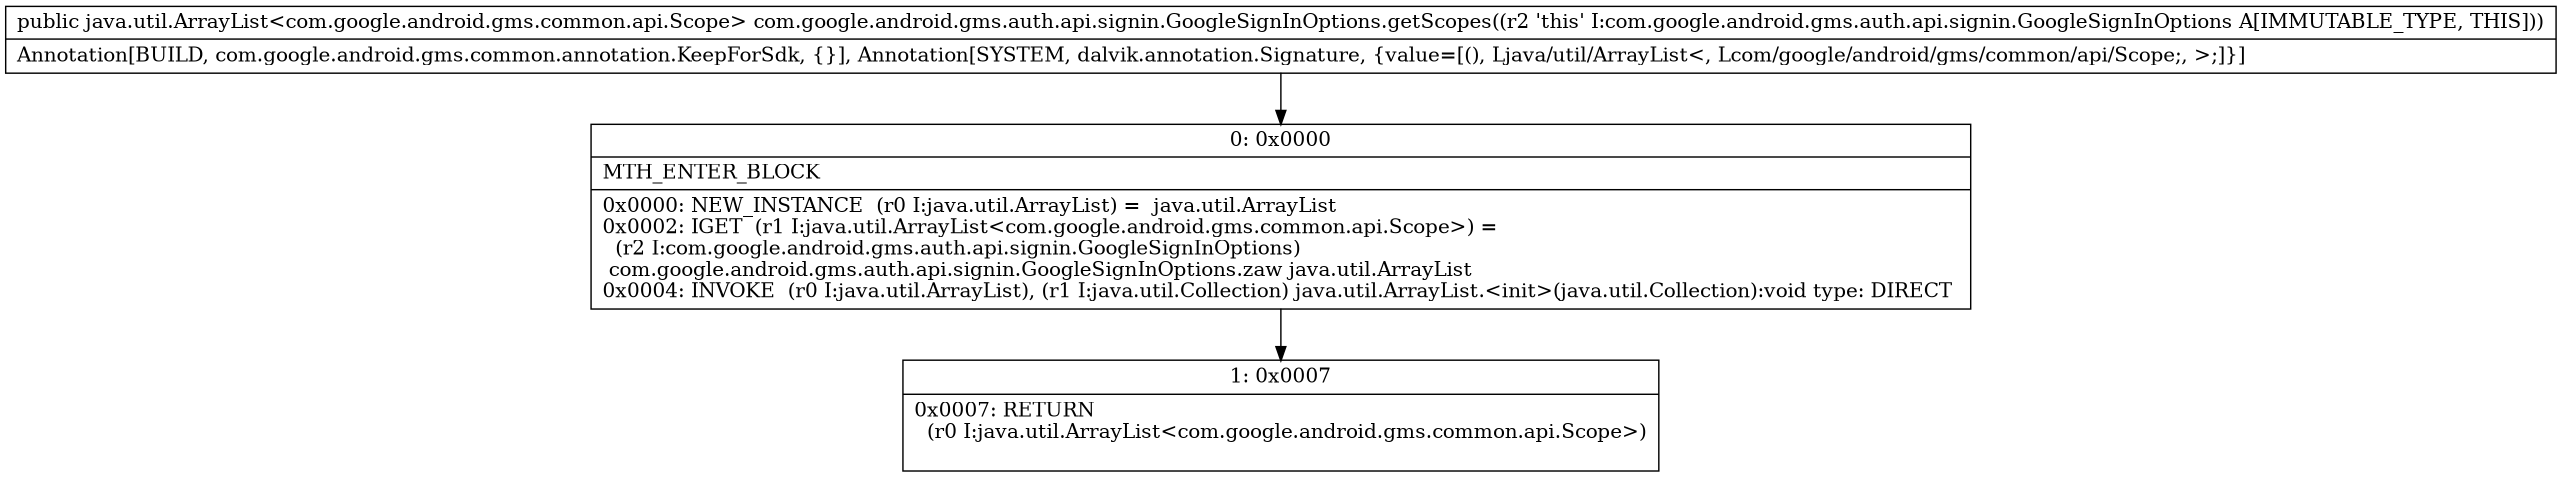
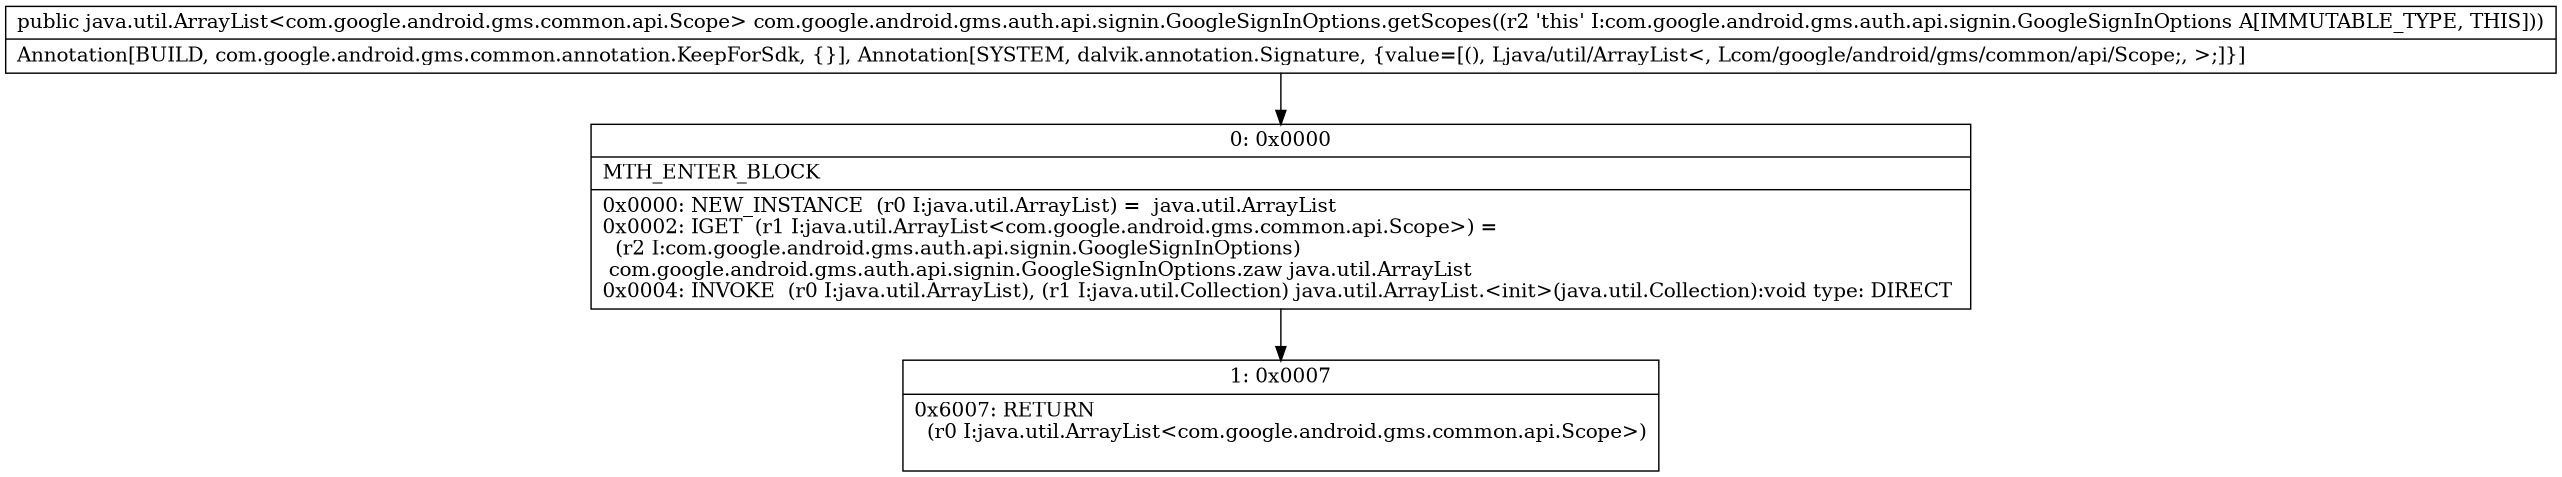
node "1: 0x0007": text "0x0007: RETURN" -> "0x6007: RETURN"
